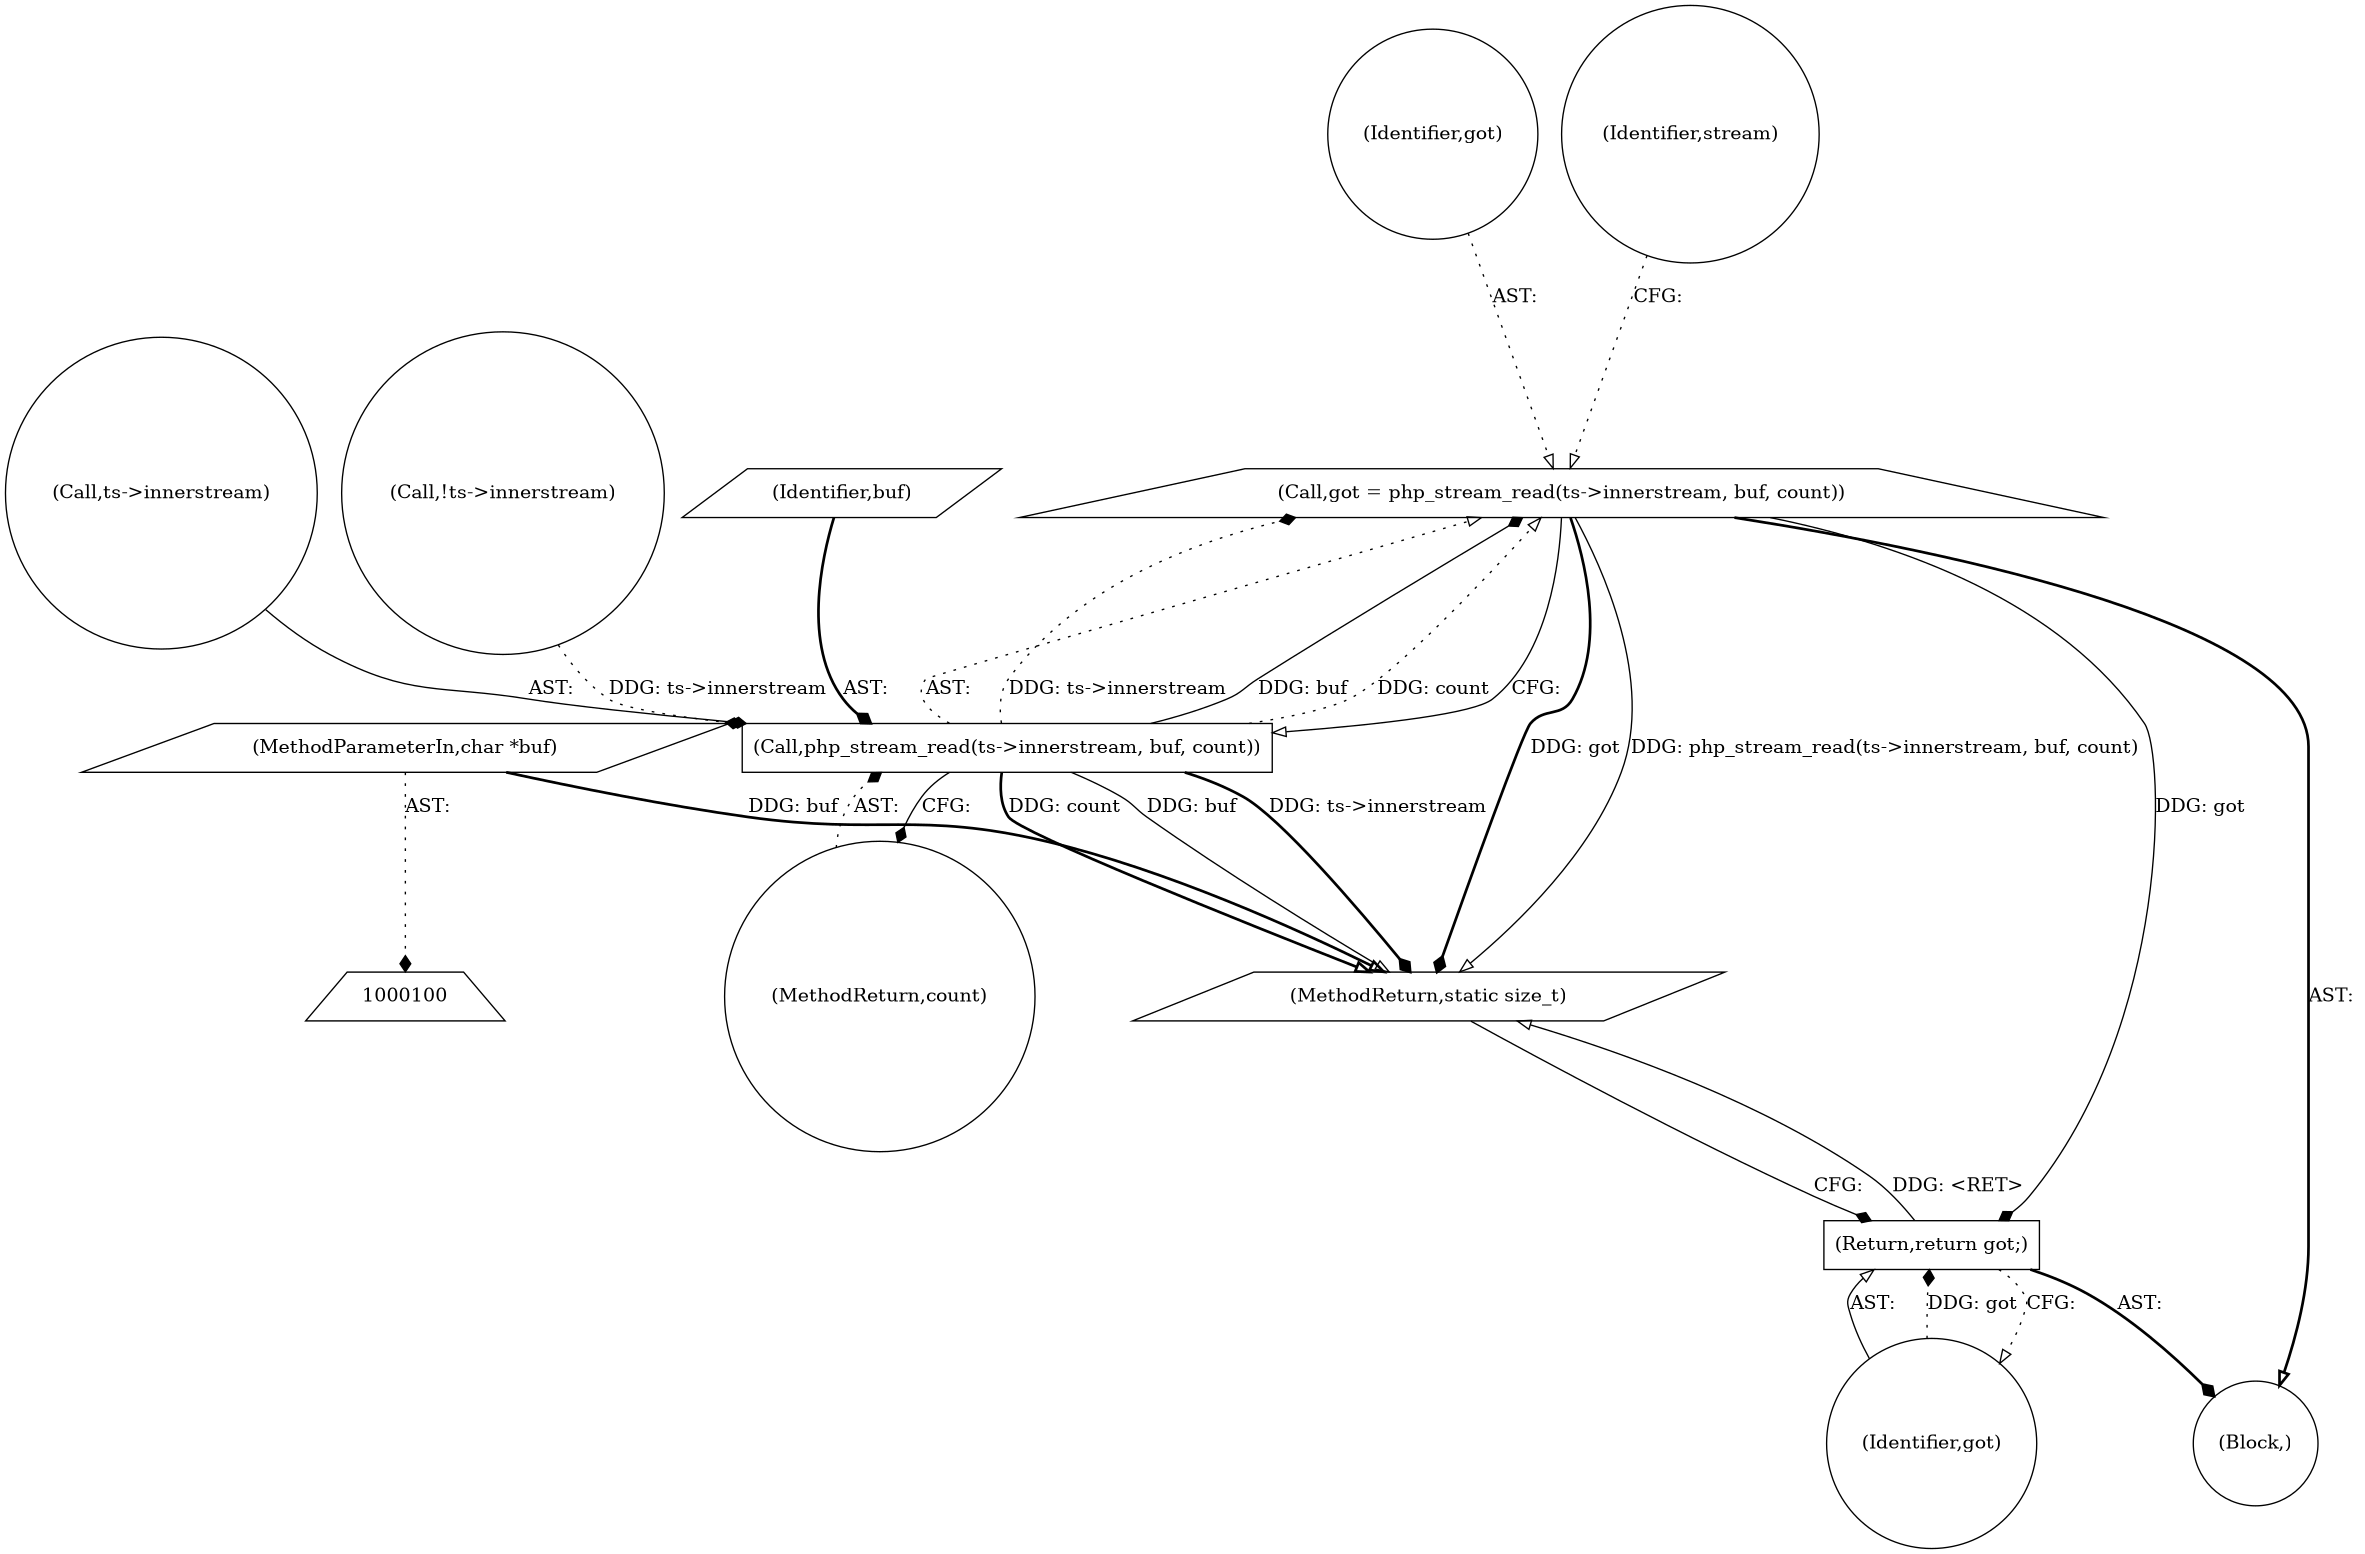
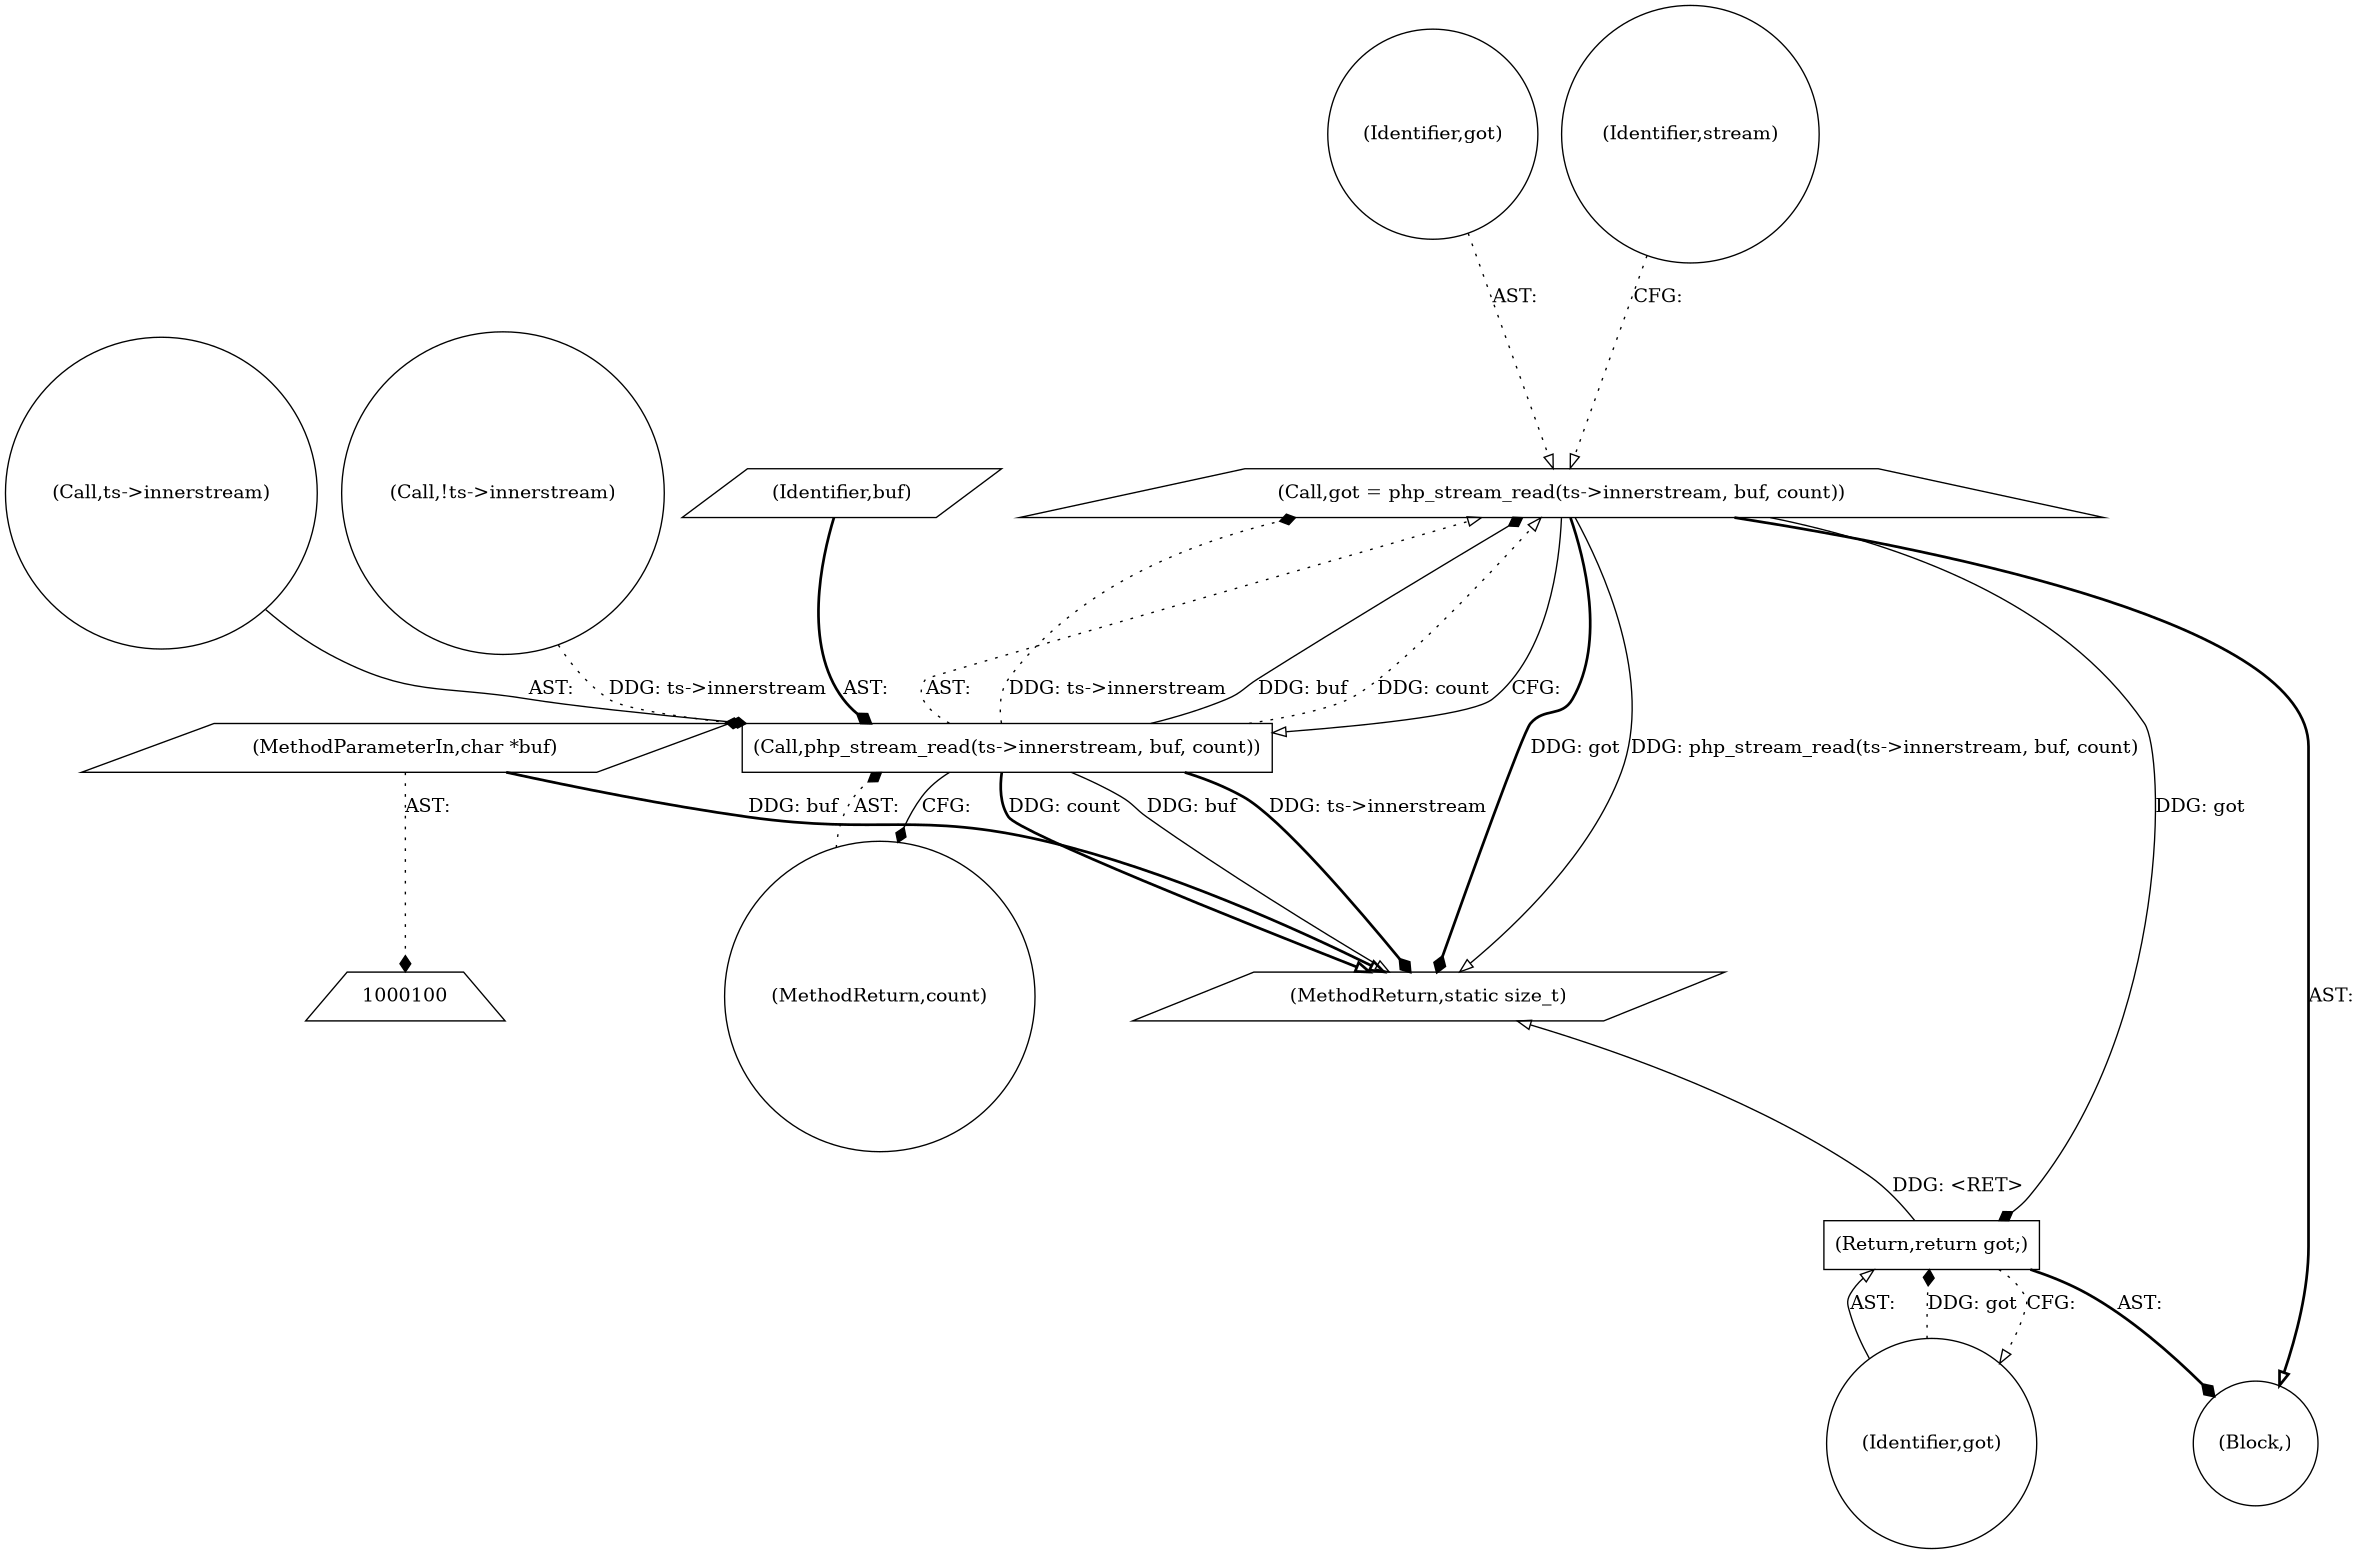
edge "(MethodReturn,static size_t)" -> "(Return,return got;)": removed, label "CFG:"
